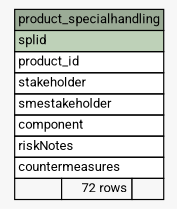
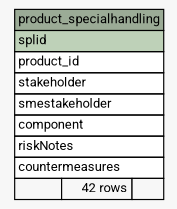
node "product_specialhandling": text "72 rows" -> "42 rows"
